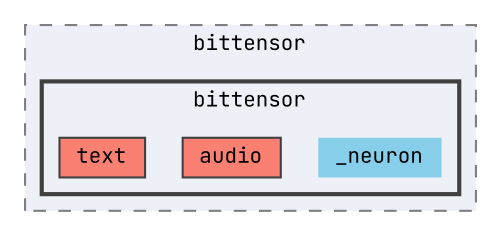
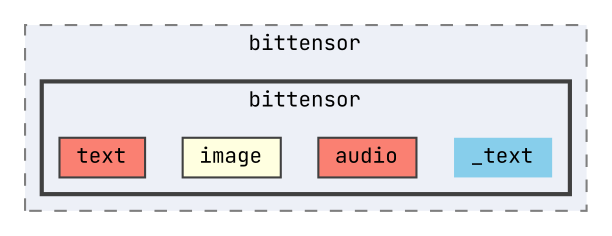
node "image": added
node "_neuron": label "_neuron" -> "_text"
